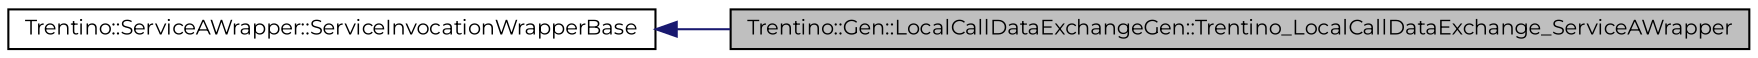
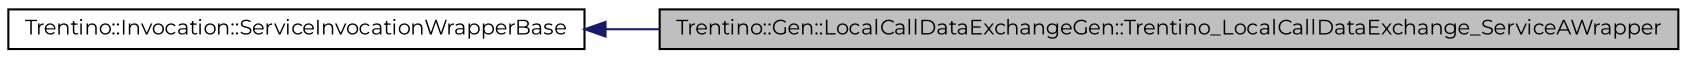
node "Trentino::ServiceAWrapper::ServiceInvocationWrapperBase": label "Trentino::ServiceAWrapper::ServiceInvocationWrapperBase" -> "Trentino::Invocation::ServiceInvocationWrapperBase"
